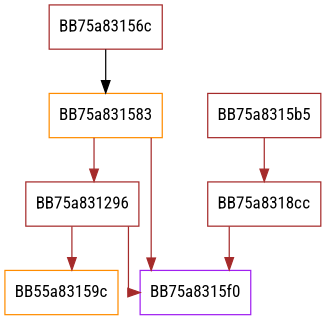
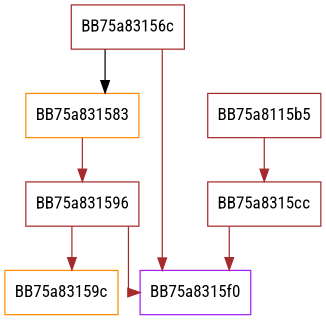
node "BB75a8315b5": label "BB75a8315b5" -> "BB75a8115b5"
edge "BB75a831583" -> "BB75a8315f0": now "BB75a83156c" -> "BB75a8315f0"
node "BB75a831296": label "BB75a831296" -> "BB75a831596"
node "BB75a8318cc": label "BB75a8318cc" -> "BB75a8315cc"
node "BB55a83159c": label "BB55a83159c" -> "BB75a83159c"
